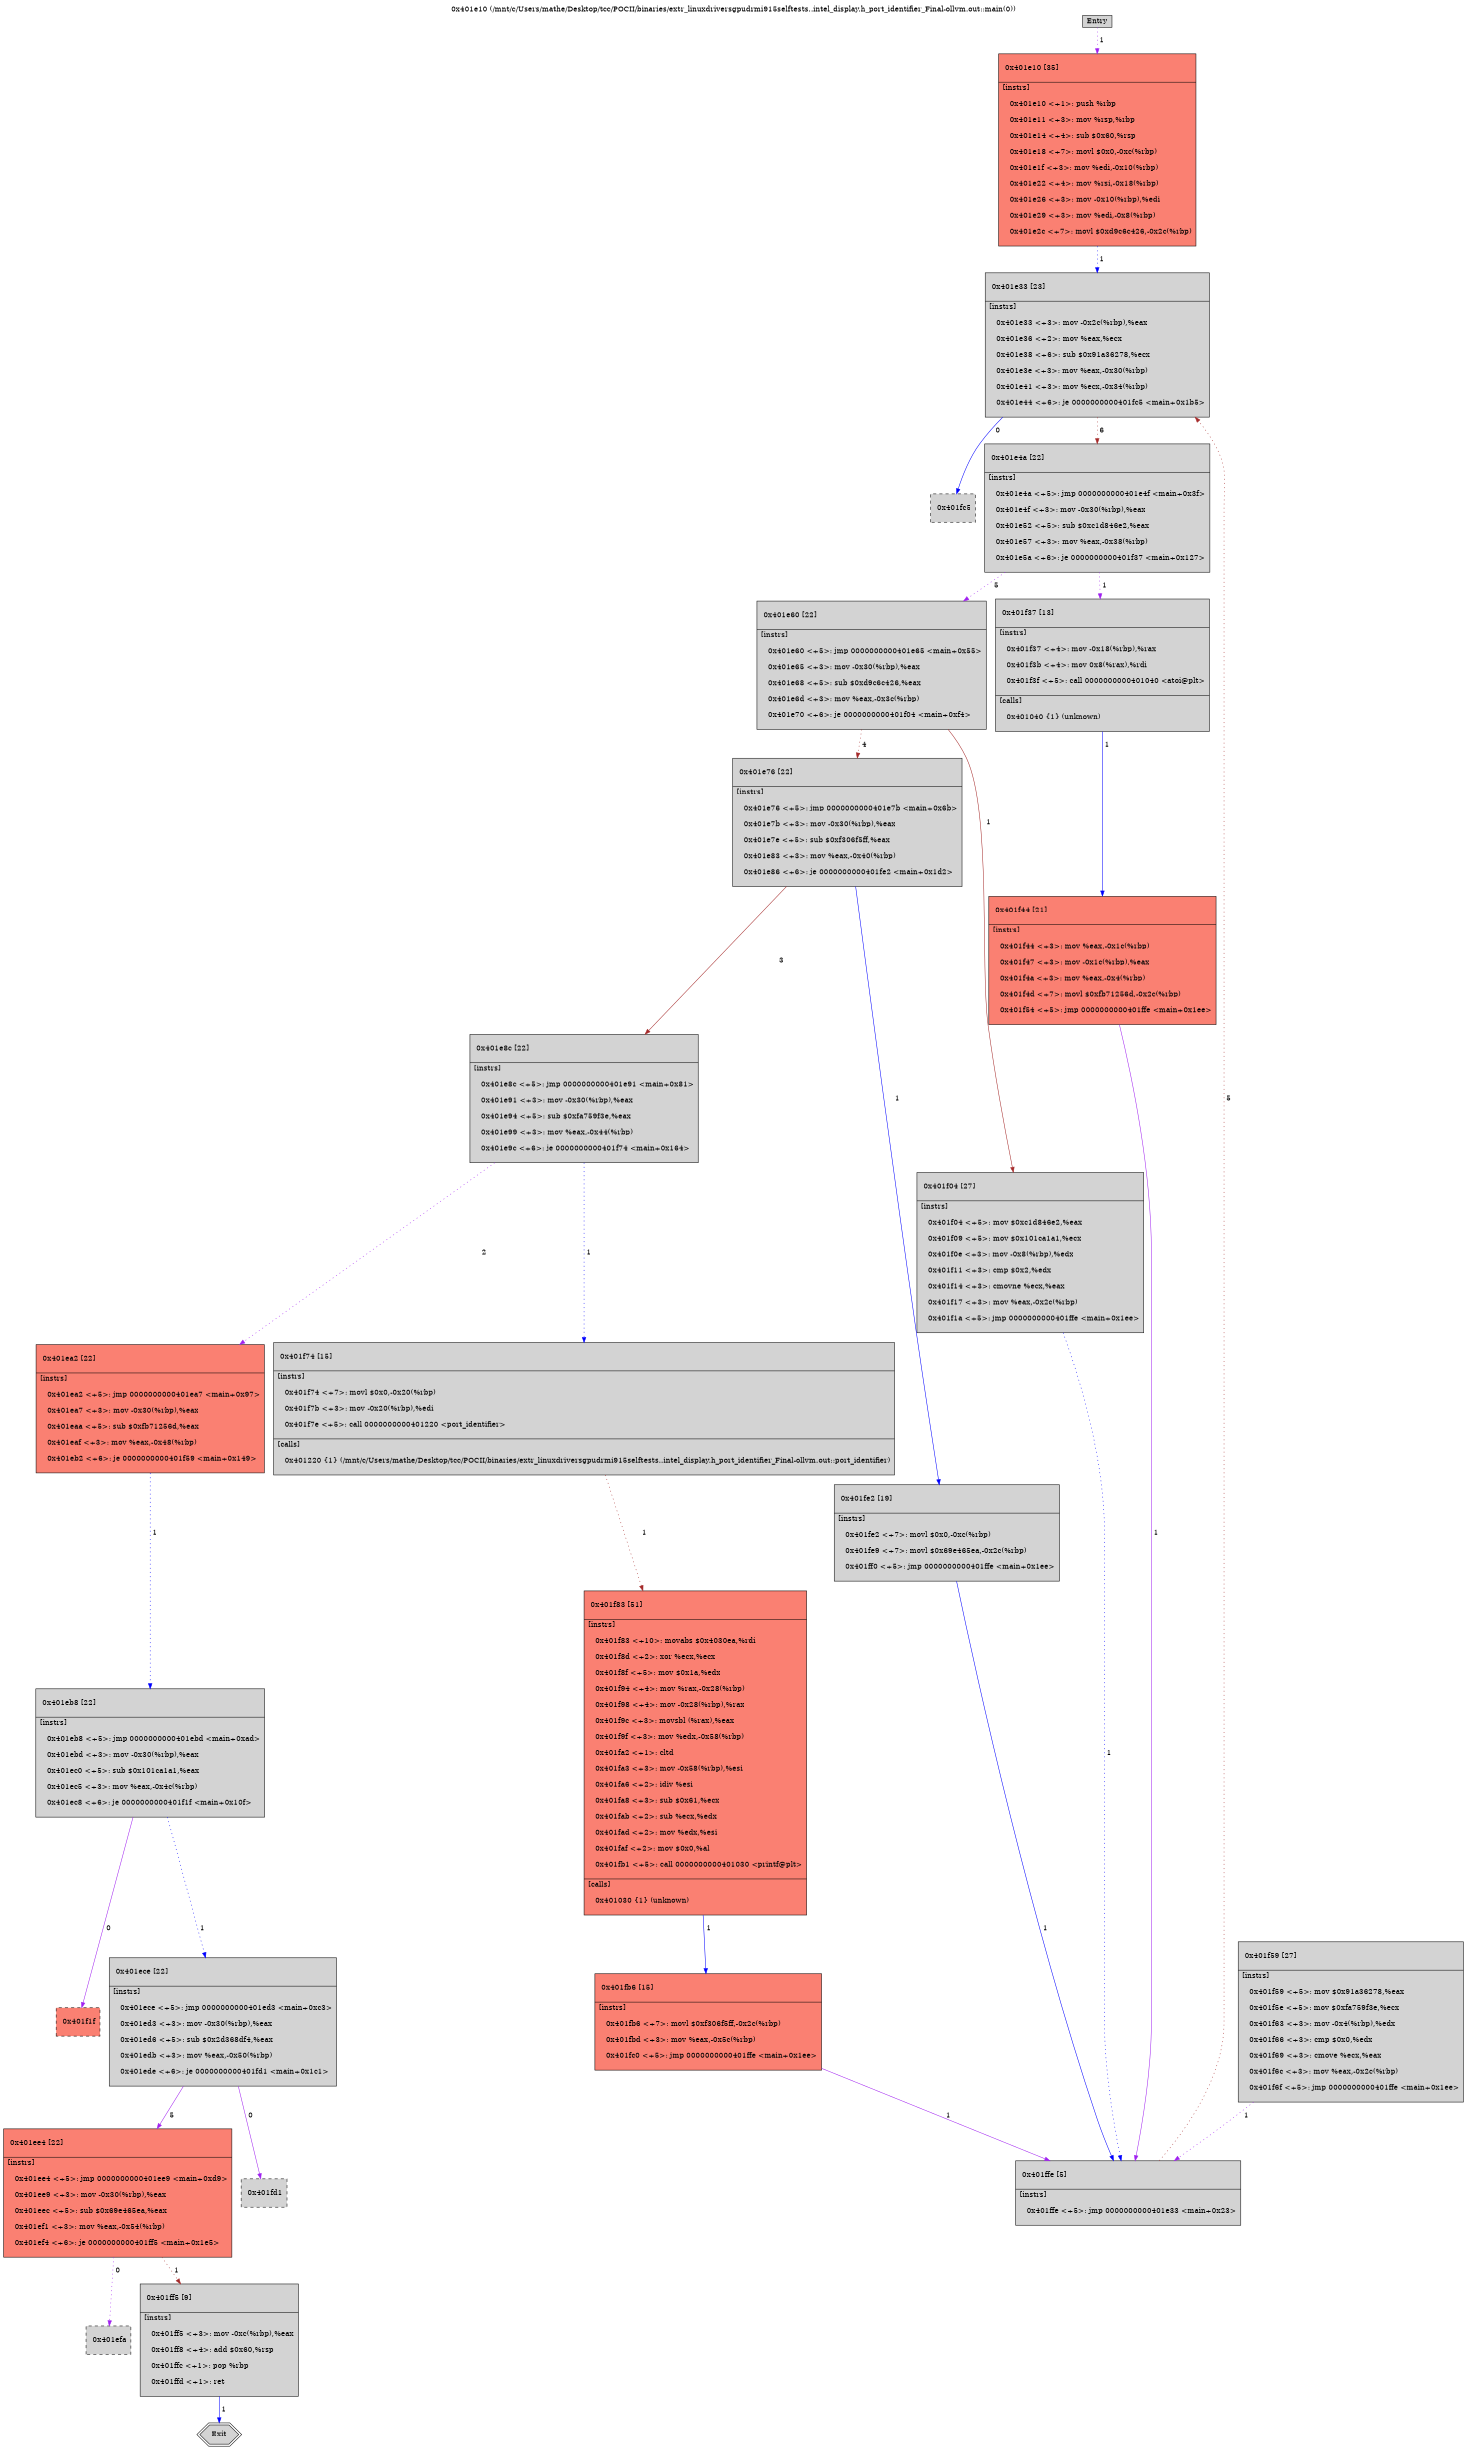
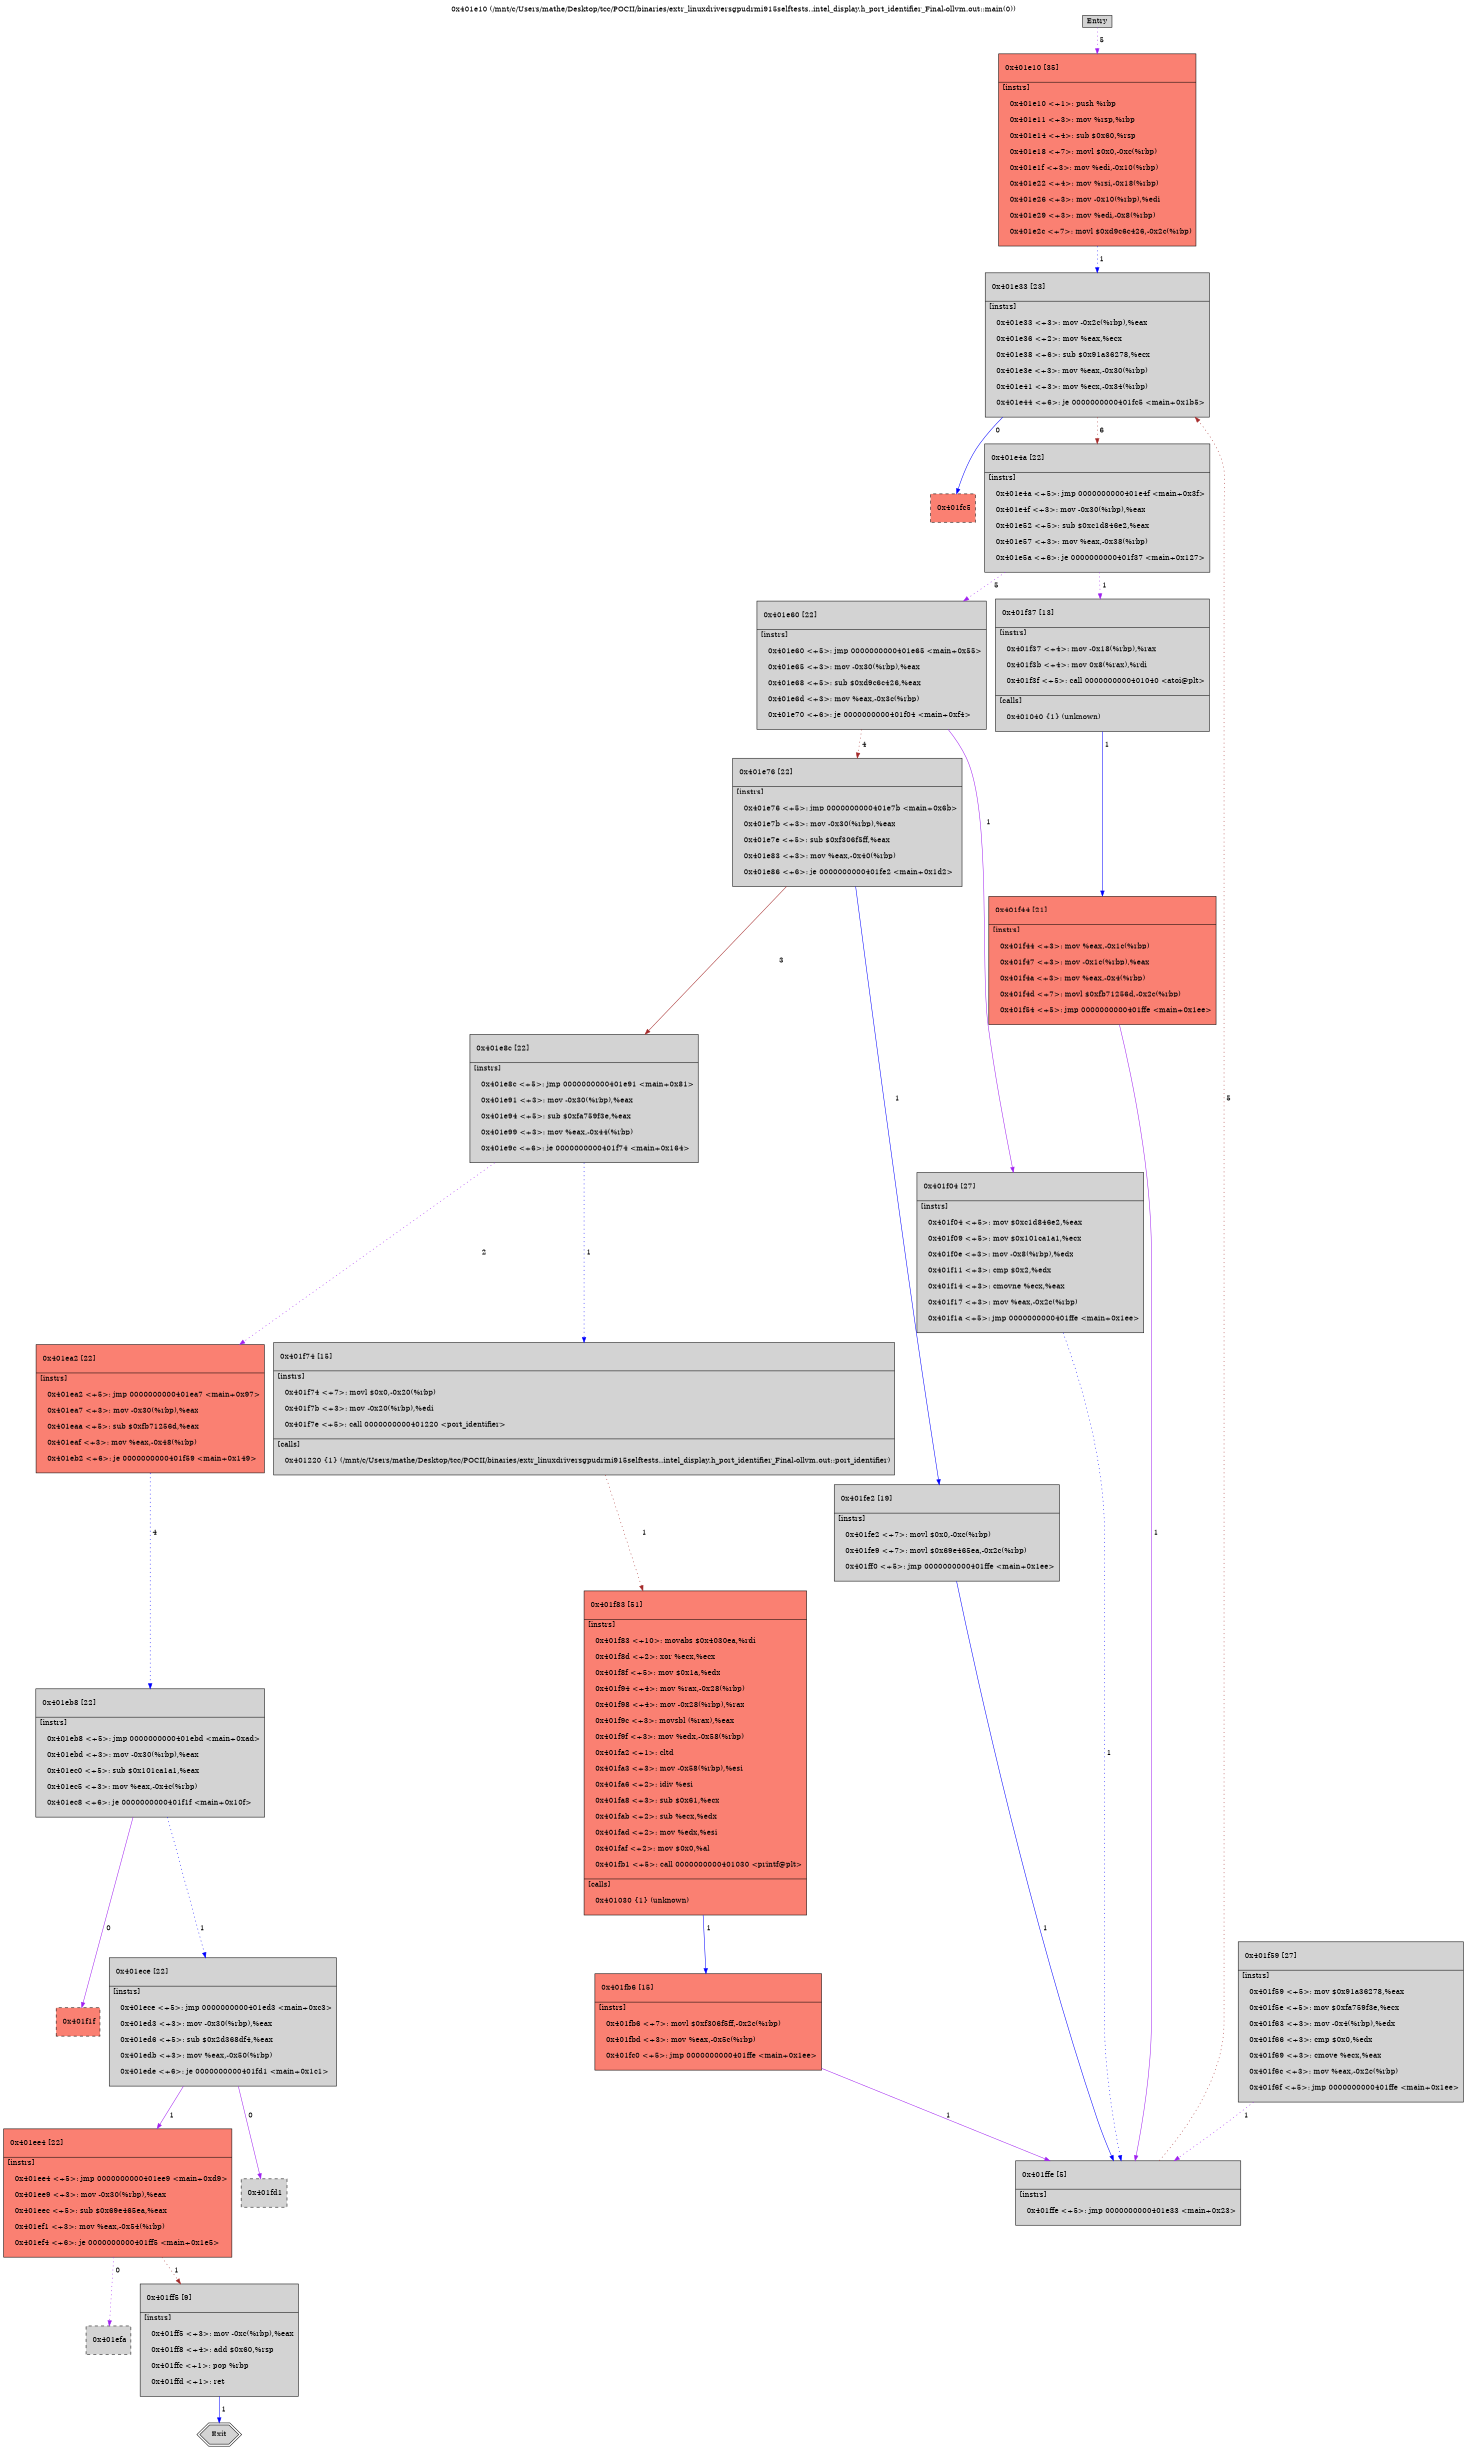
edge "Entry" -> "0x401e10 [35]": label " 1" -> " 5"
node "0x401fc5": fillcolor lightgrey -> salmon
edge "0x401e60 [22]" -> "0x401f04 [27]": color brown -> purple
edge "0x401ea2 [22]" -> "0x401eb8 [22]": label " 1" -> " 4"
edge "0x401ece [22]" -> "0x401ee4 [22]": label " 5" -> " 1"
